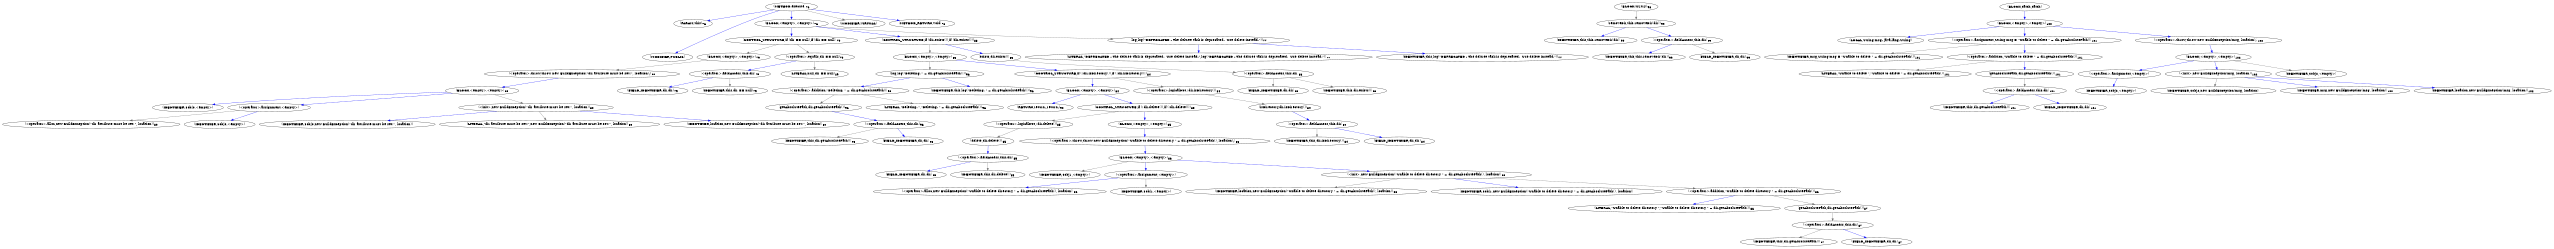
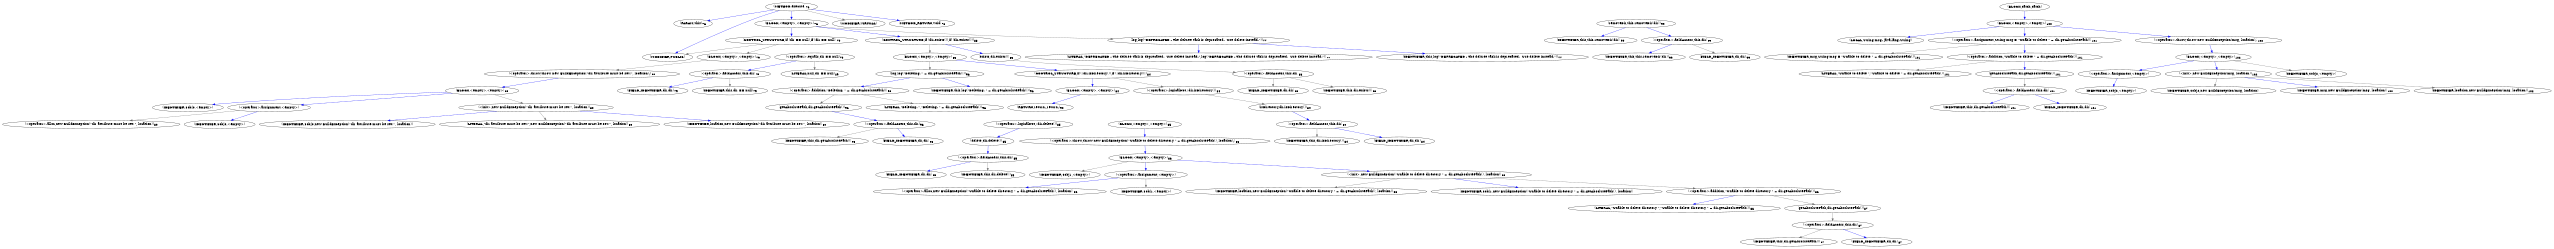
node "(BLOCK,try,try)": removed
edge "(CONTROL_STRUCTURE,if (dir == null),if (dir == null))" -> "(<operator>.equals,dir == null)": now "(CONTROL_STRUCTURE,if (dir == null),if (dir == null))" -> "(MODIFIER,PUBLIC)"
edge "(<init>,new BuildException(msg, location))" -> "(IDENTIFIER,location,new BuildException(msg, location))": color blue -> gray40
node "(CONTROL_STRUCTURE,if (!dir.delete()),if (!dir.delete()))": removed
edge "(<operator>.logicalNot,!dir.delete())" -> "(delete,dir.delete())": color gray40 -> blue
